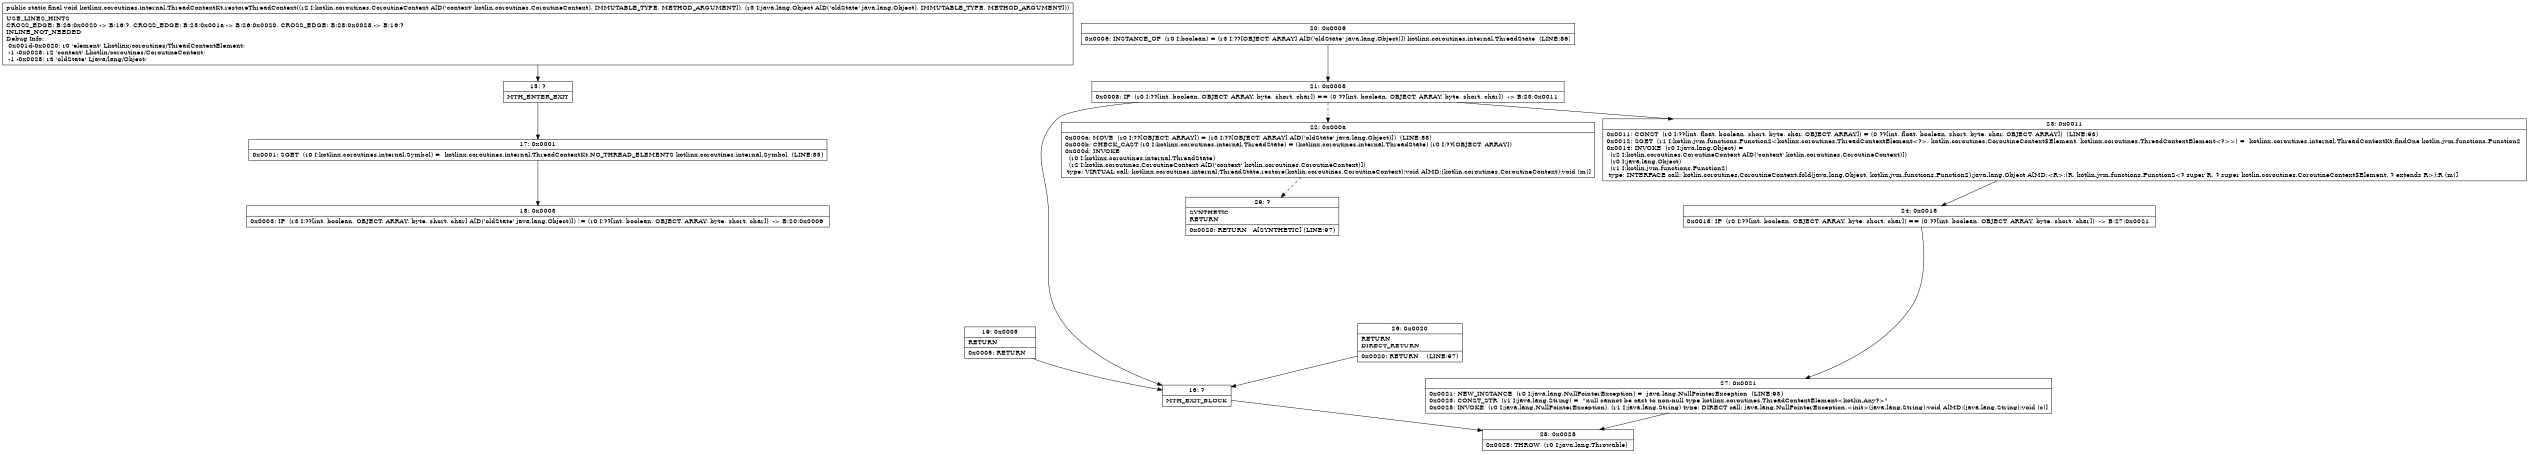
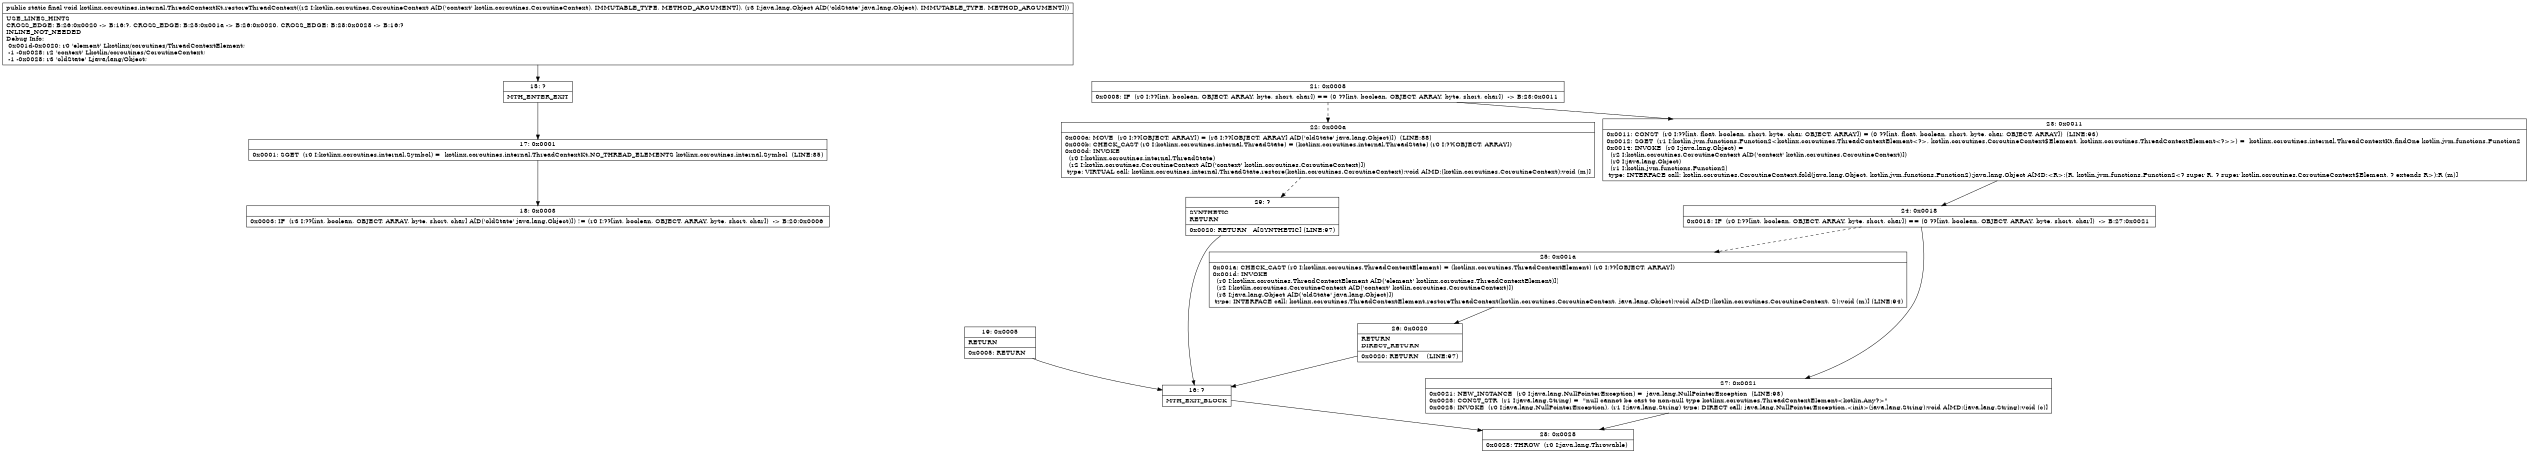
node "20: 0x0006": removed
edge "21: 0x0008" -> "16: ?": now "29: ?" -> "16: ?"
node "25: 0x001a": added
